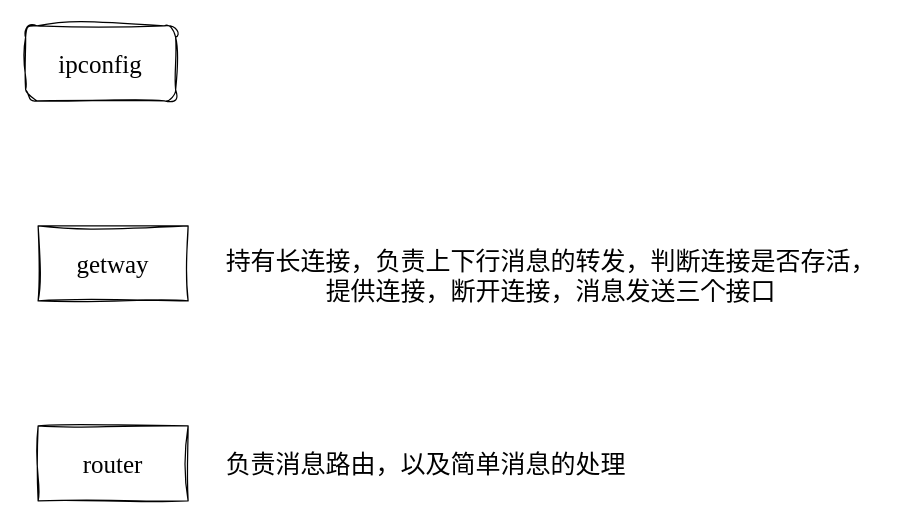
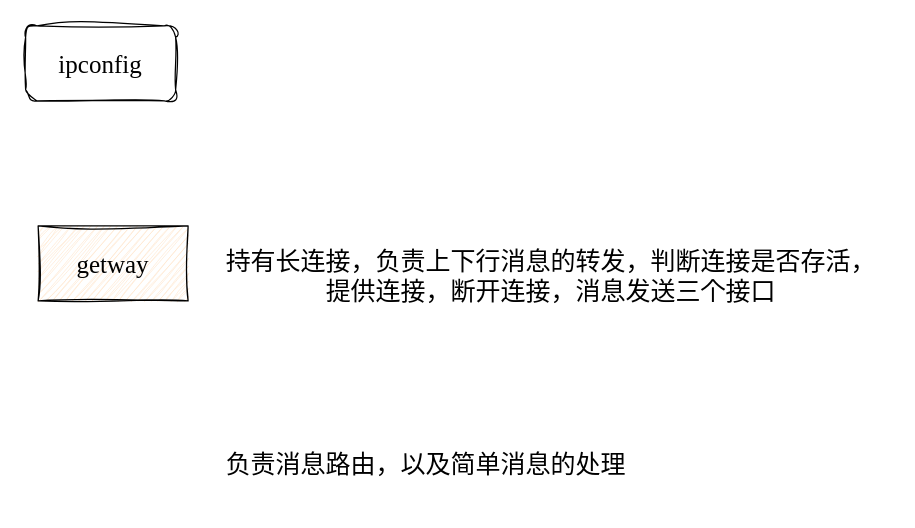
node "getway": fillcolor #ffffff -> #ffe6cc
node "router": removed
